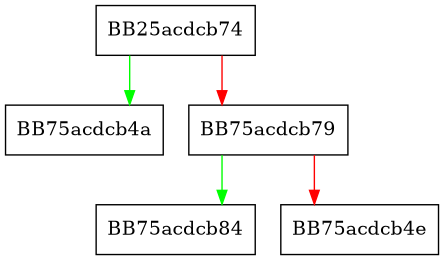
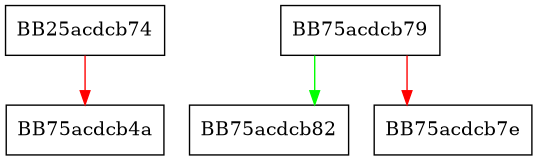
edge "BB25acdcb74" -> "BB75acdcb4a": color green -> red
edge "BB25acdcb74" -> "BB75acdcb79": removed
node "BB75acdcb84": label "BB75acdcb84" -> "BB75acdcb82"
node "BB75acdcb4e": label "BB75acdcb4e" -> "BB75acdcb7e"
